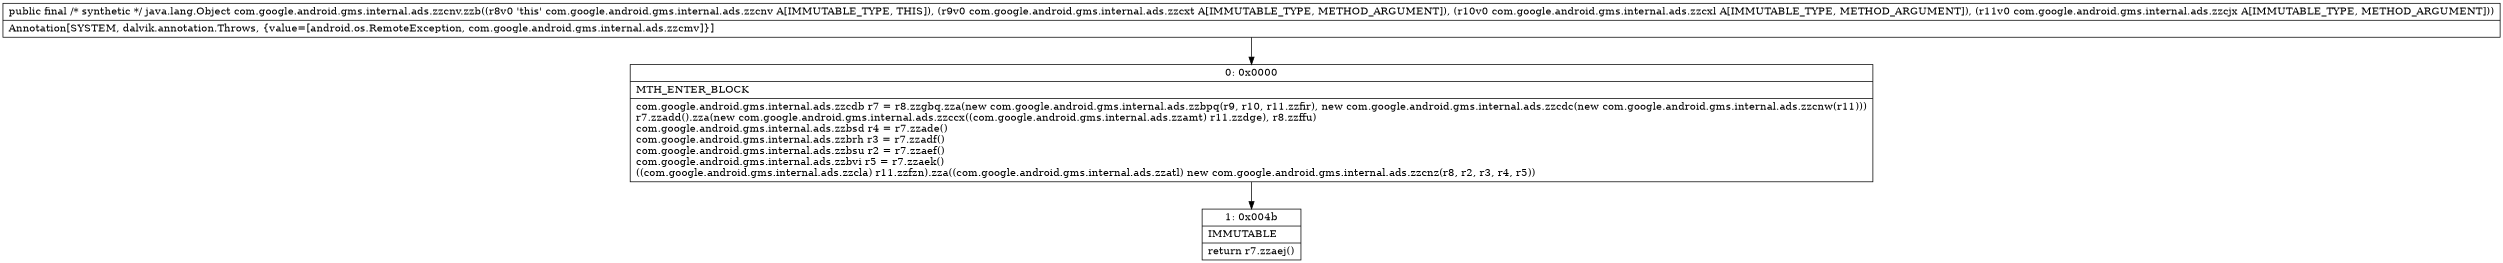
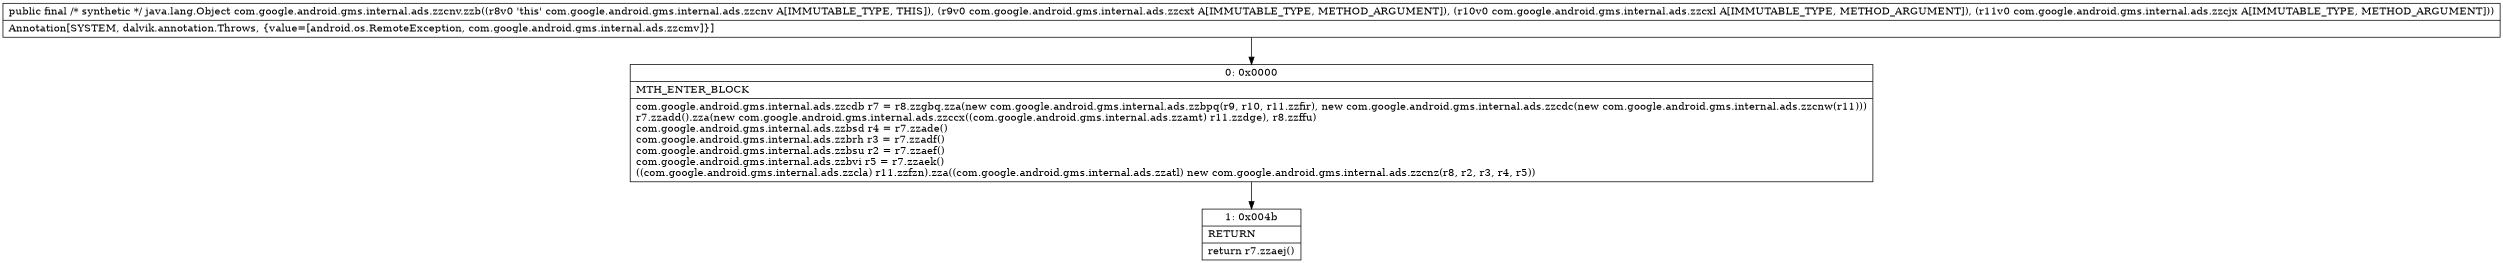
node "1: 0x004b": text "IMMUTABLE" -> "RETURN"
